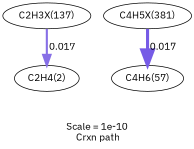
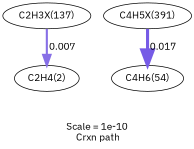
node "C4H5X(381)": label "C4H5X(381)" -> "C4H5X(391)"
edge "C2H3X(137)" -> "C2H4(2)": label " 0.017" -> " 0.007"
node "C4H6(57)": label "C4H6(57)" -> "C4H6(54)"
